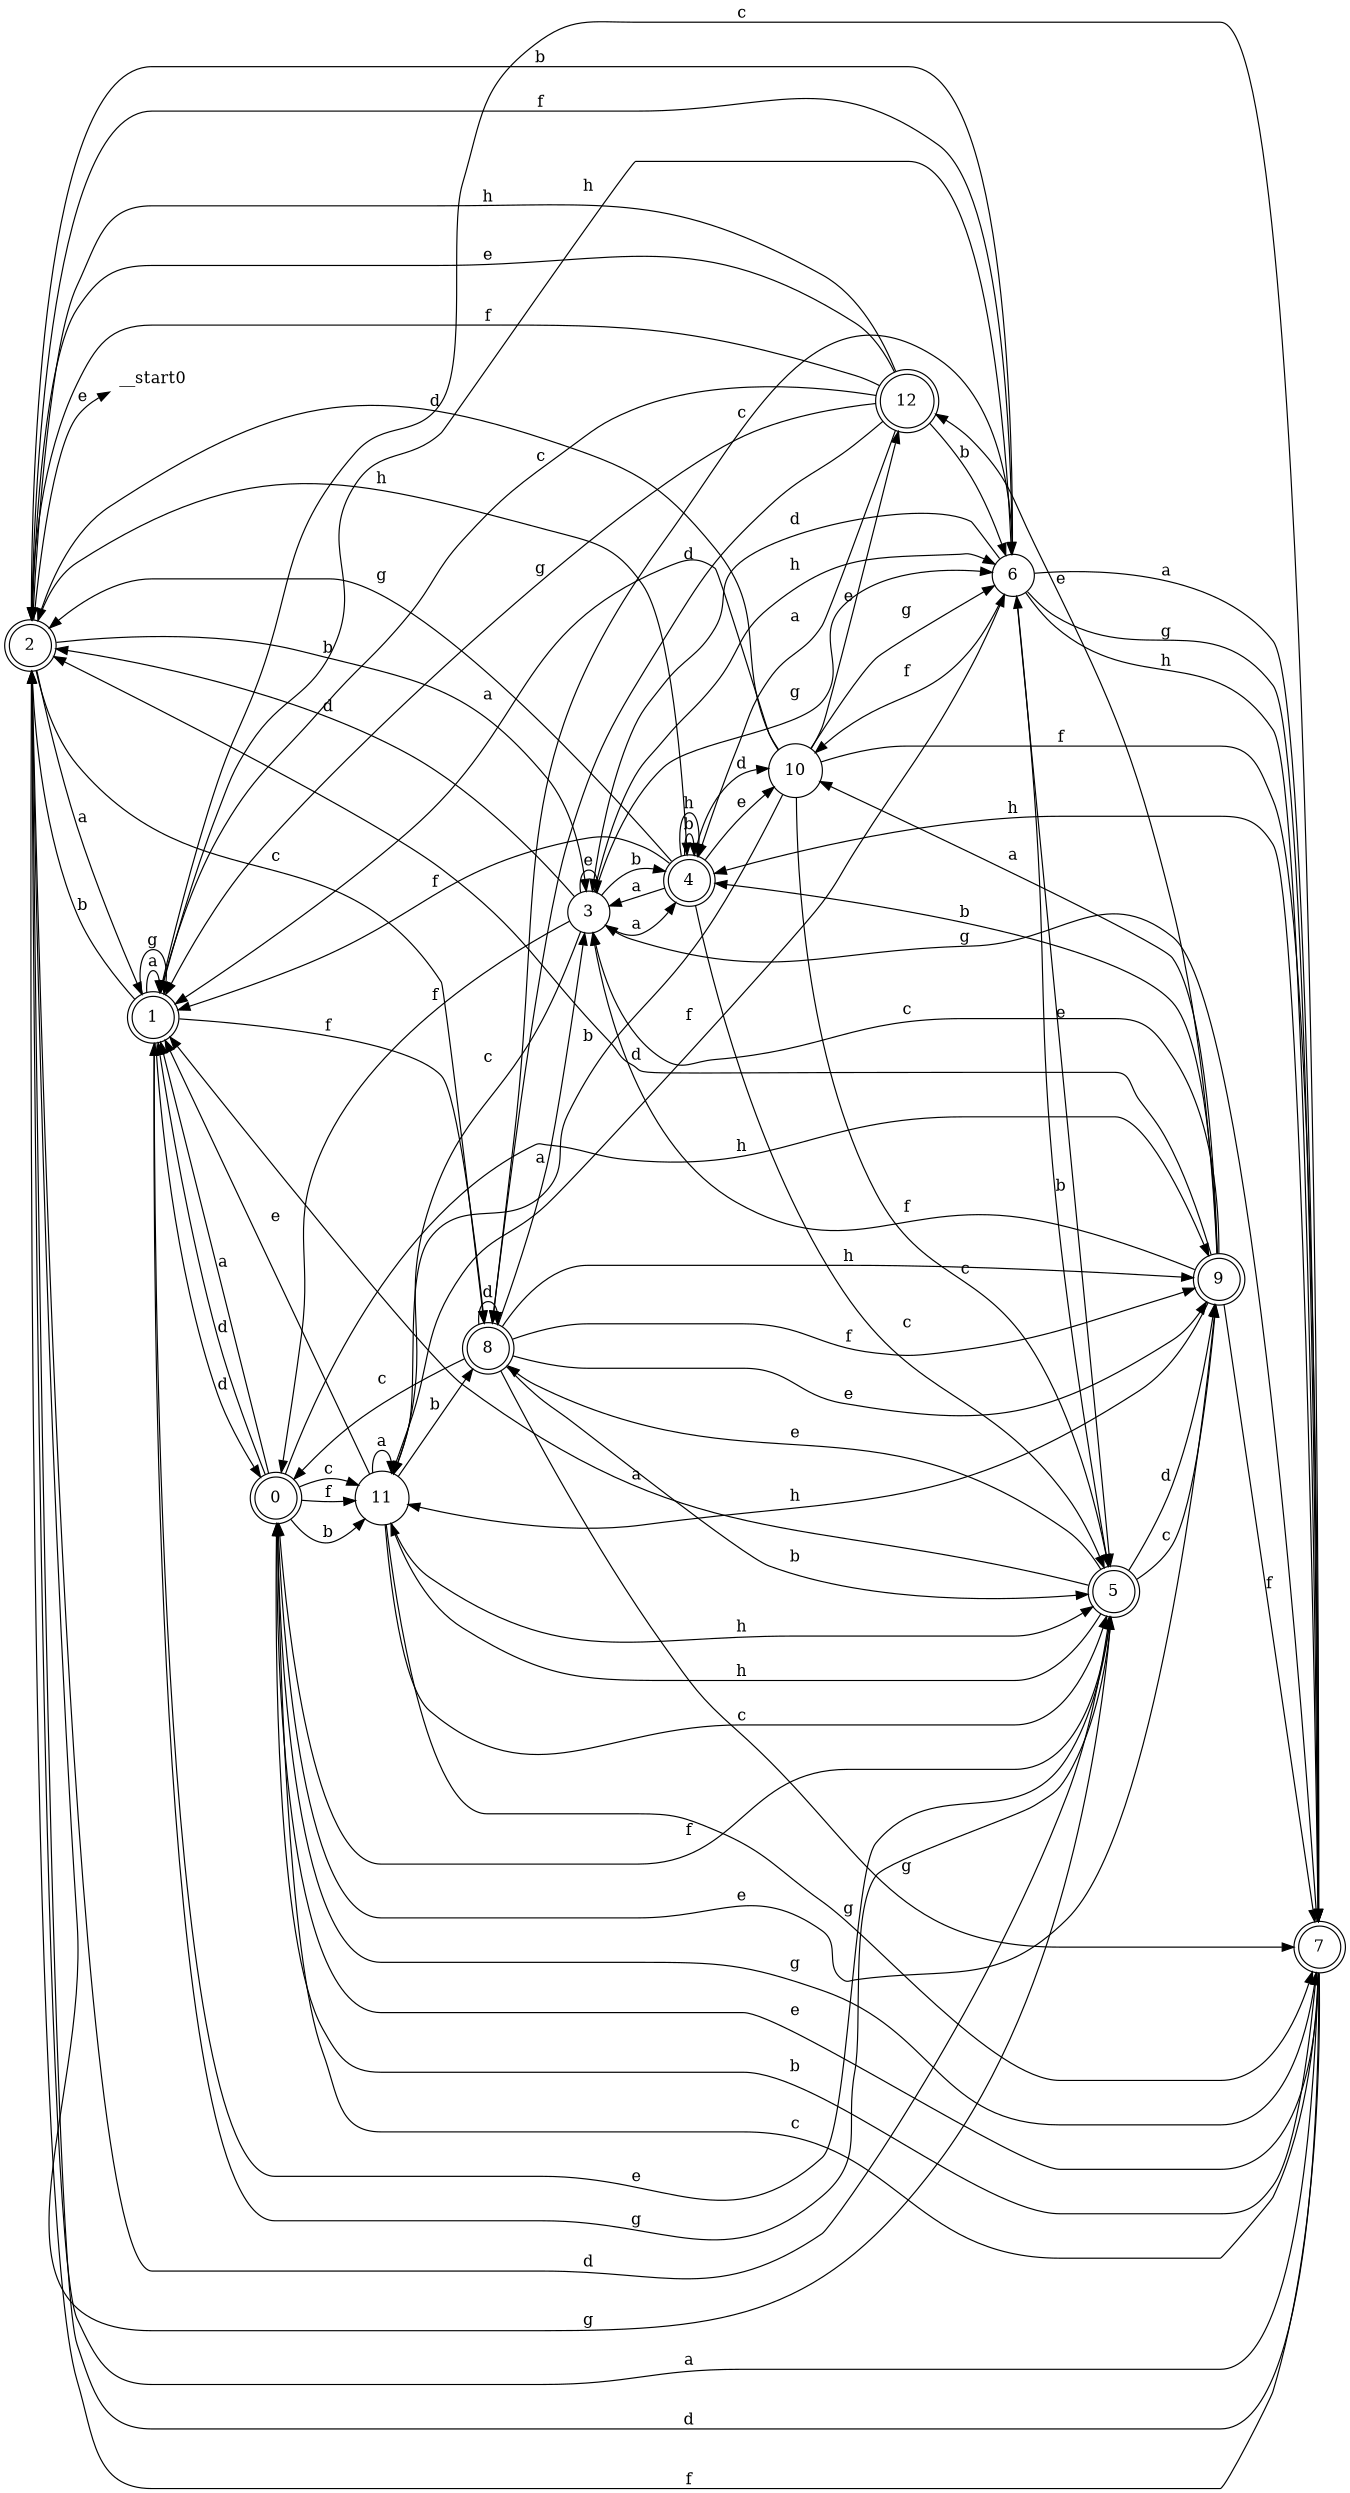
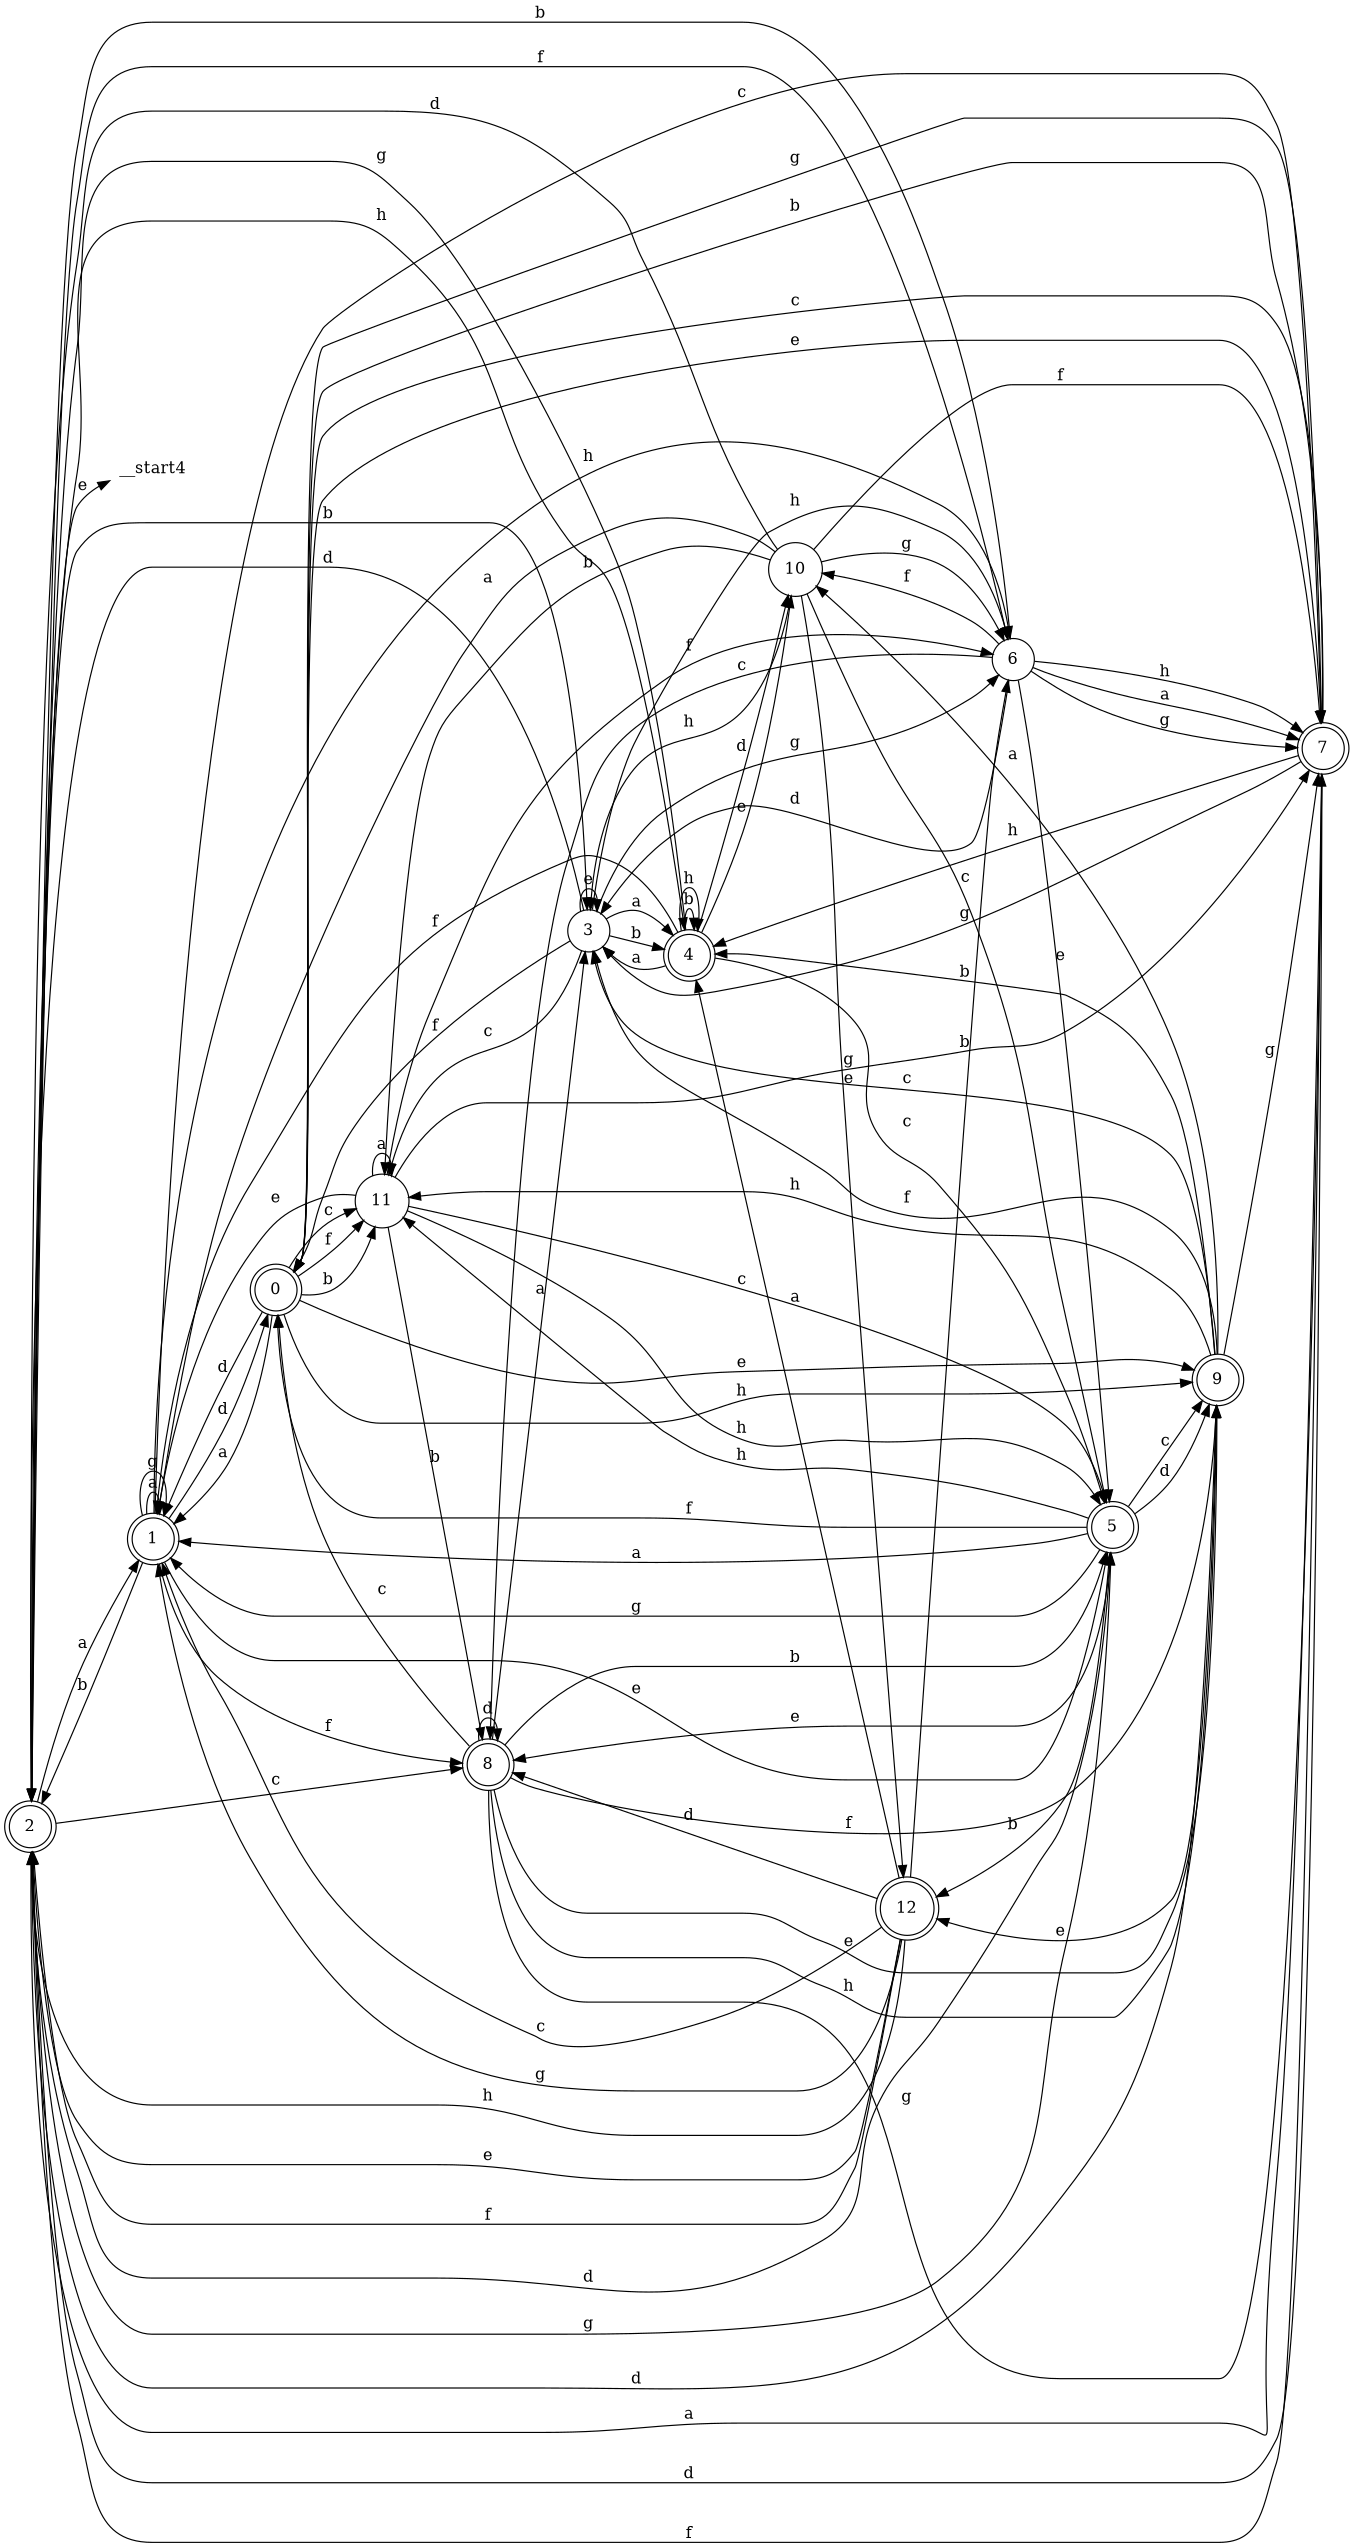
node "__start0": label "__start0" -> "__start4"
edge "10" -> "3": added, label "h"
edge "5" -> "6": now "5" -> "12"
edge "9" -> "7": label "f" -> "g"
